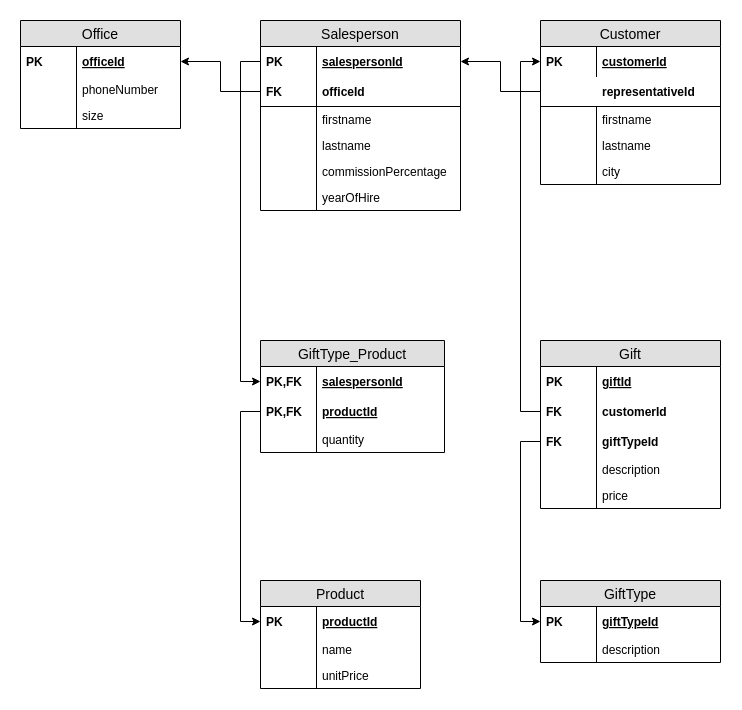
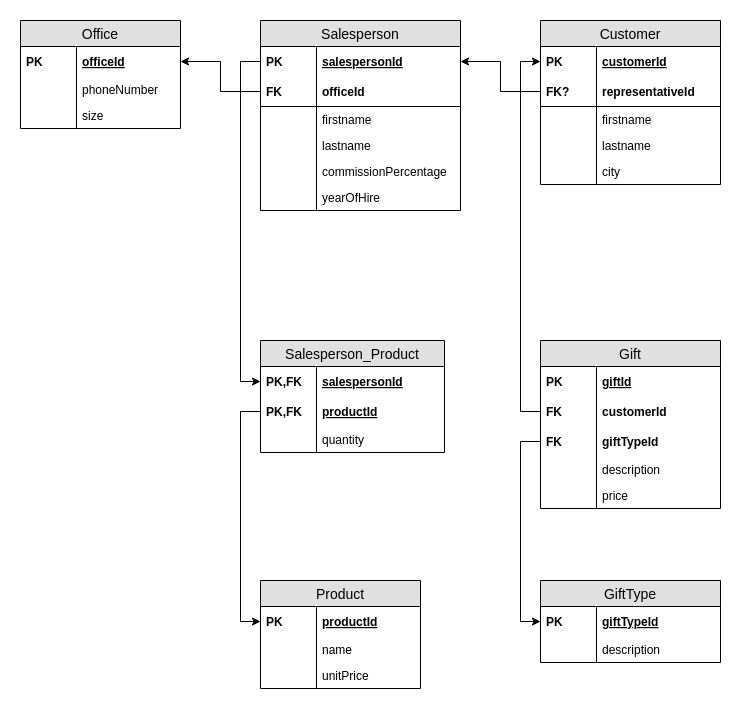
node "FK?": added
node "GiftType_Product": label "GiftType_Product" -> "Salesperson_Product"
